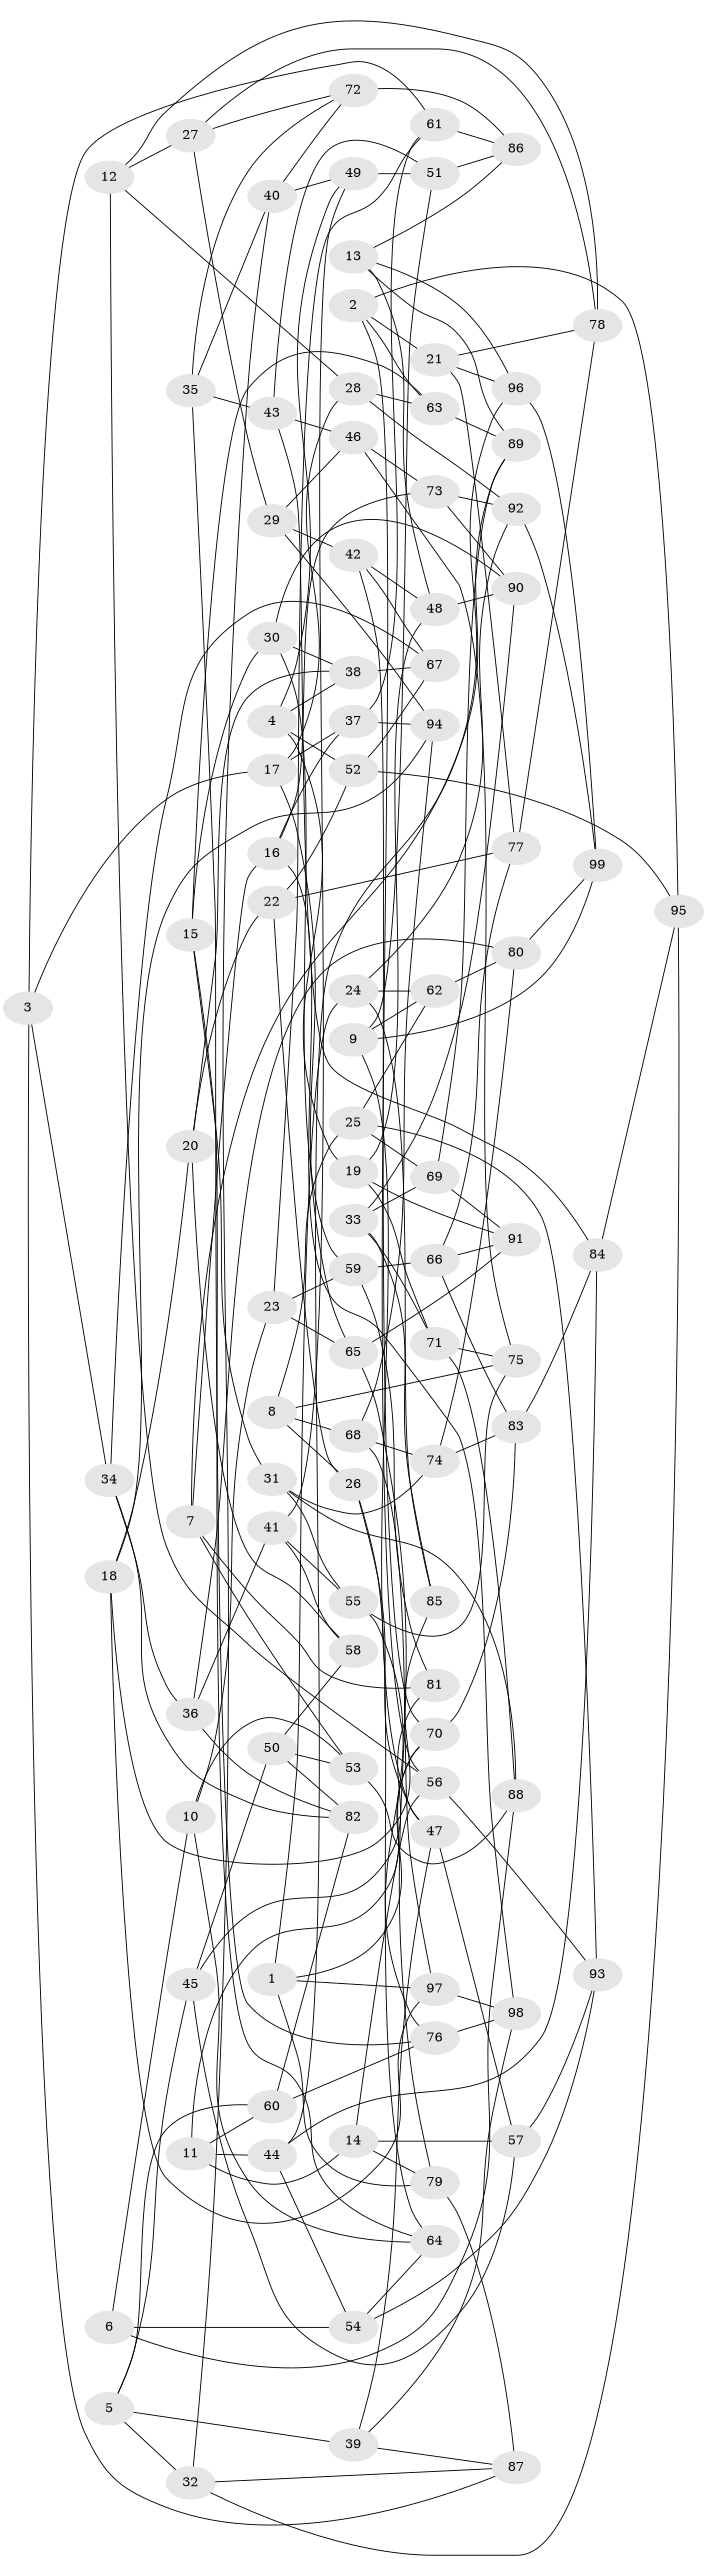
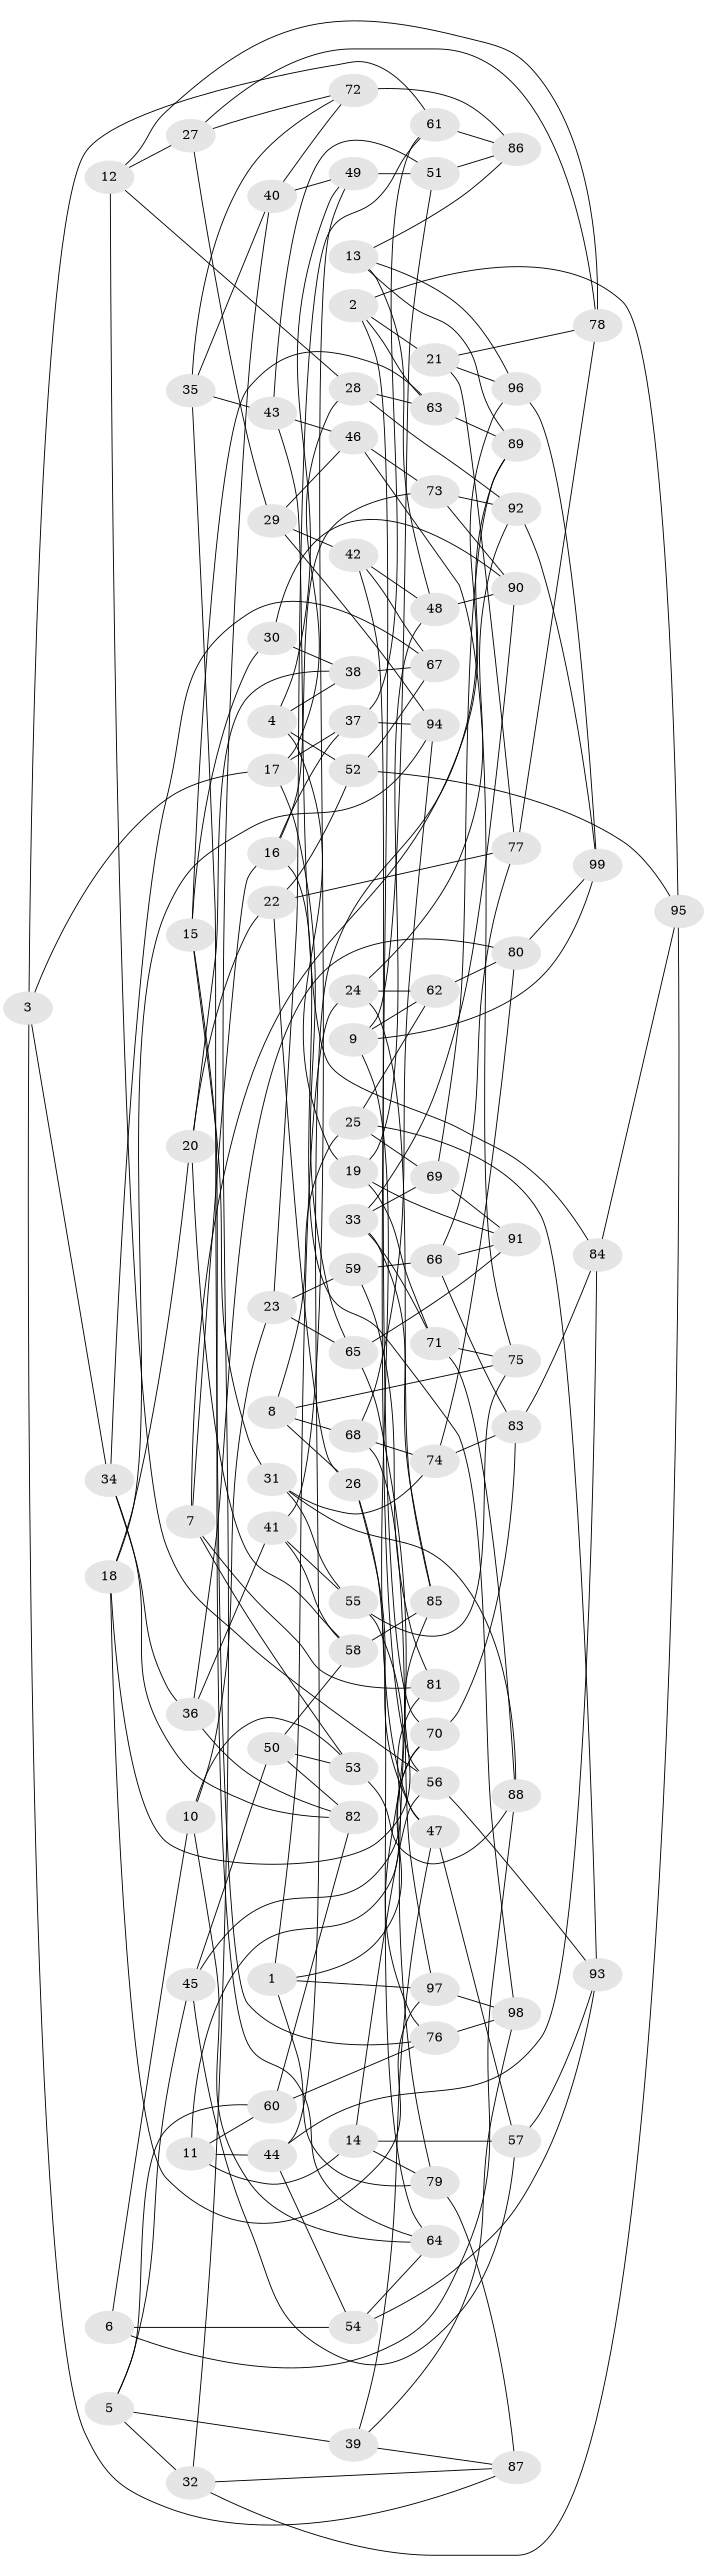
edge "30" -- "59": removed
edge "85" -- "58": added
